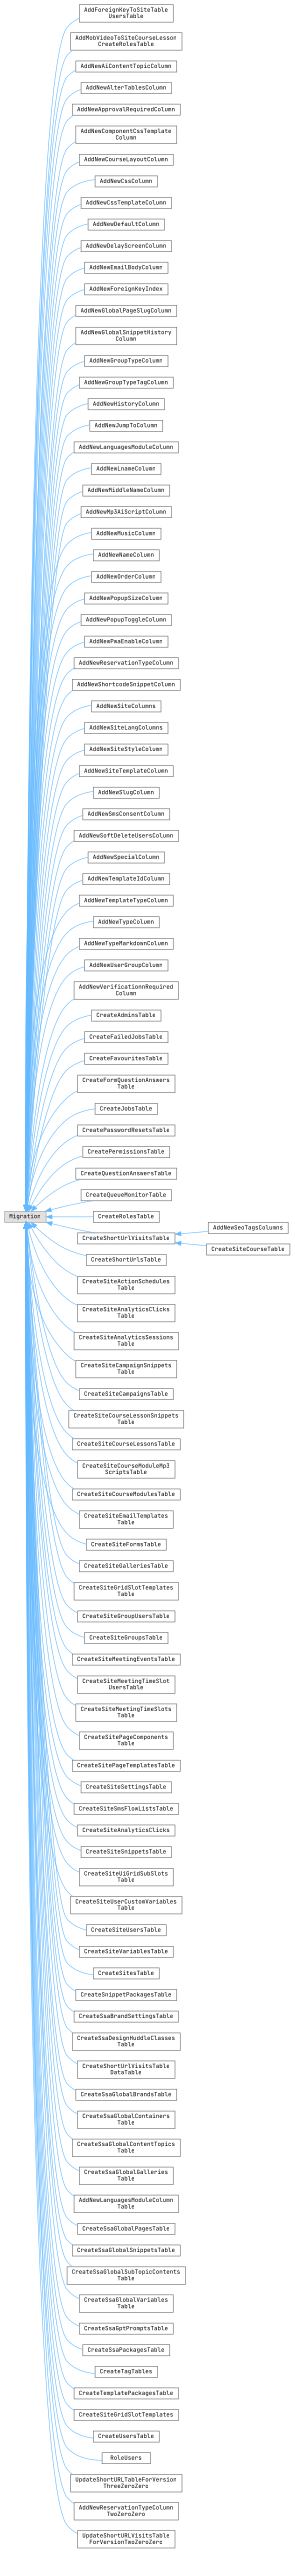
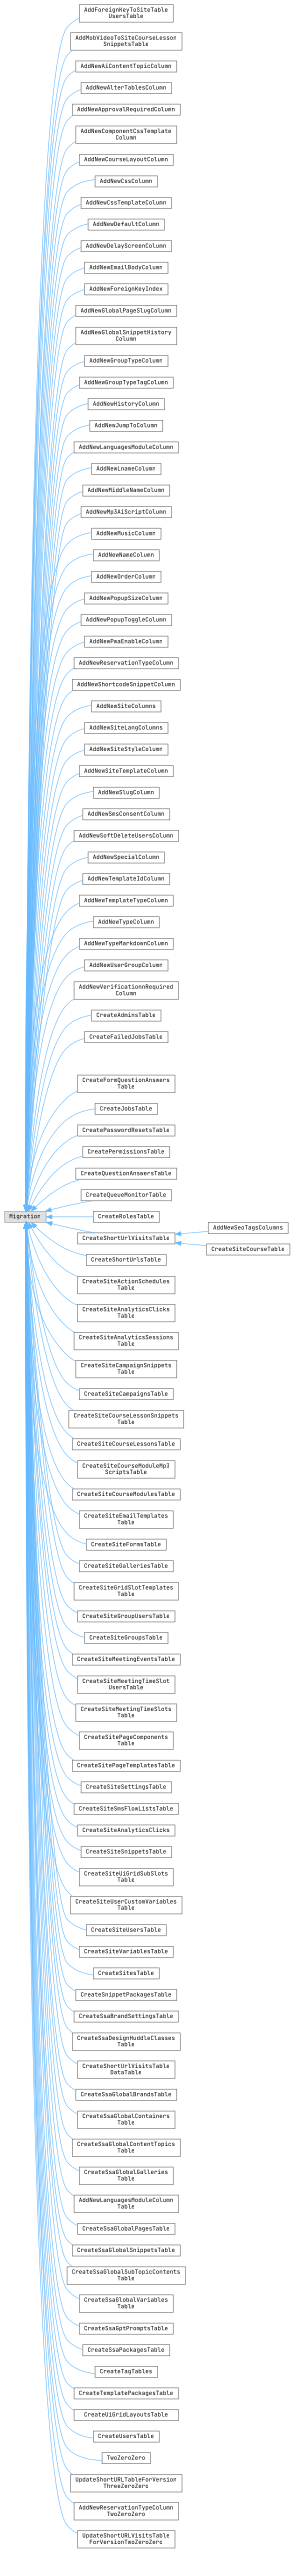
node "AddMobVideoToSiteCourseLesson CreateRolesTable": label "AddMobVideoToSiteCourseLesson CreateRolesTable" -> "AddMobVideoToSiteCourseLesson SnippetsTable"
node "CreateFavouritesTable": removed
node "CreateSiteGridSlotTemplates": label "CreateSiteGridSlotTemplates" -> "CreateUiGridLayoutsTable"
node "RoleUsers": label "RoleUsers" -> "TwoZeroZero"
